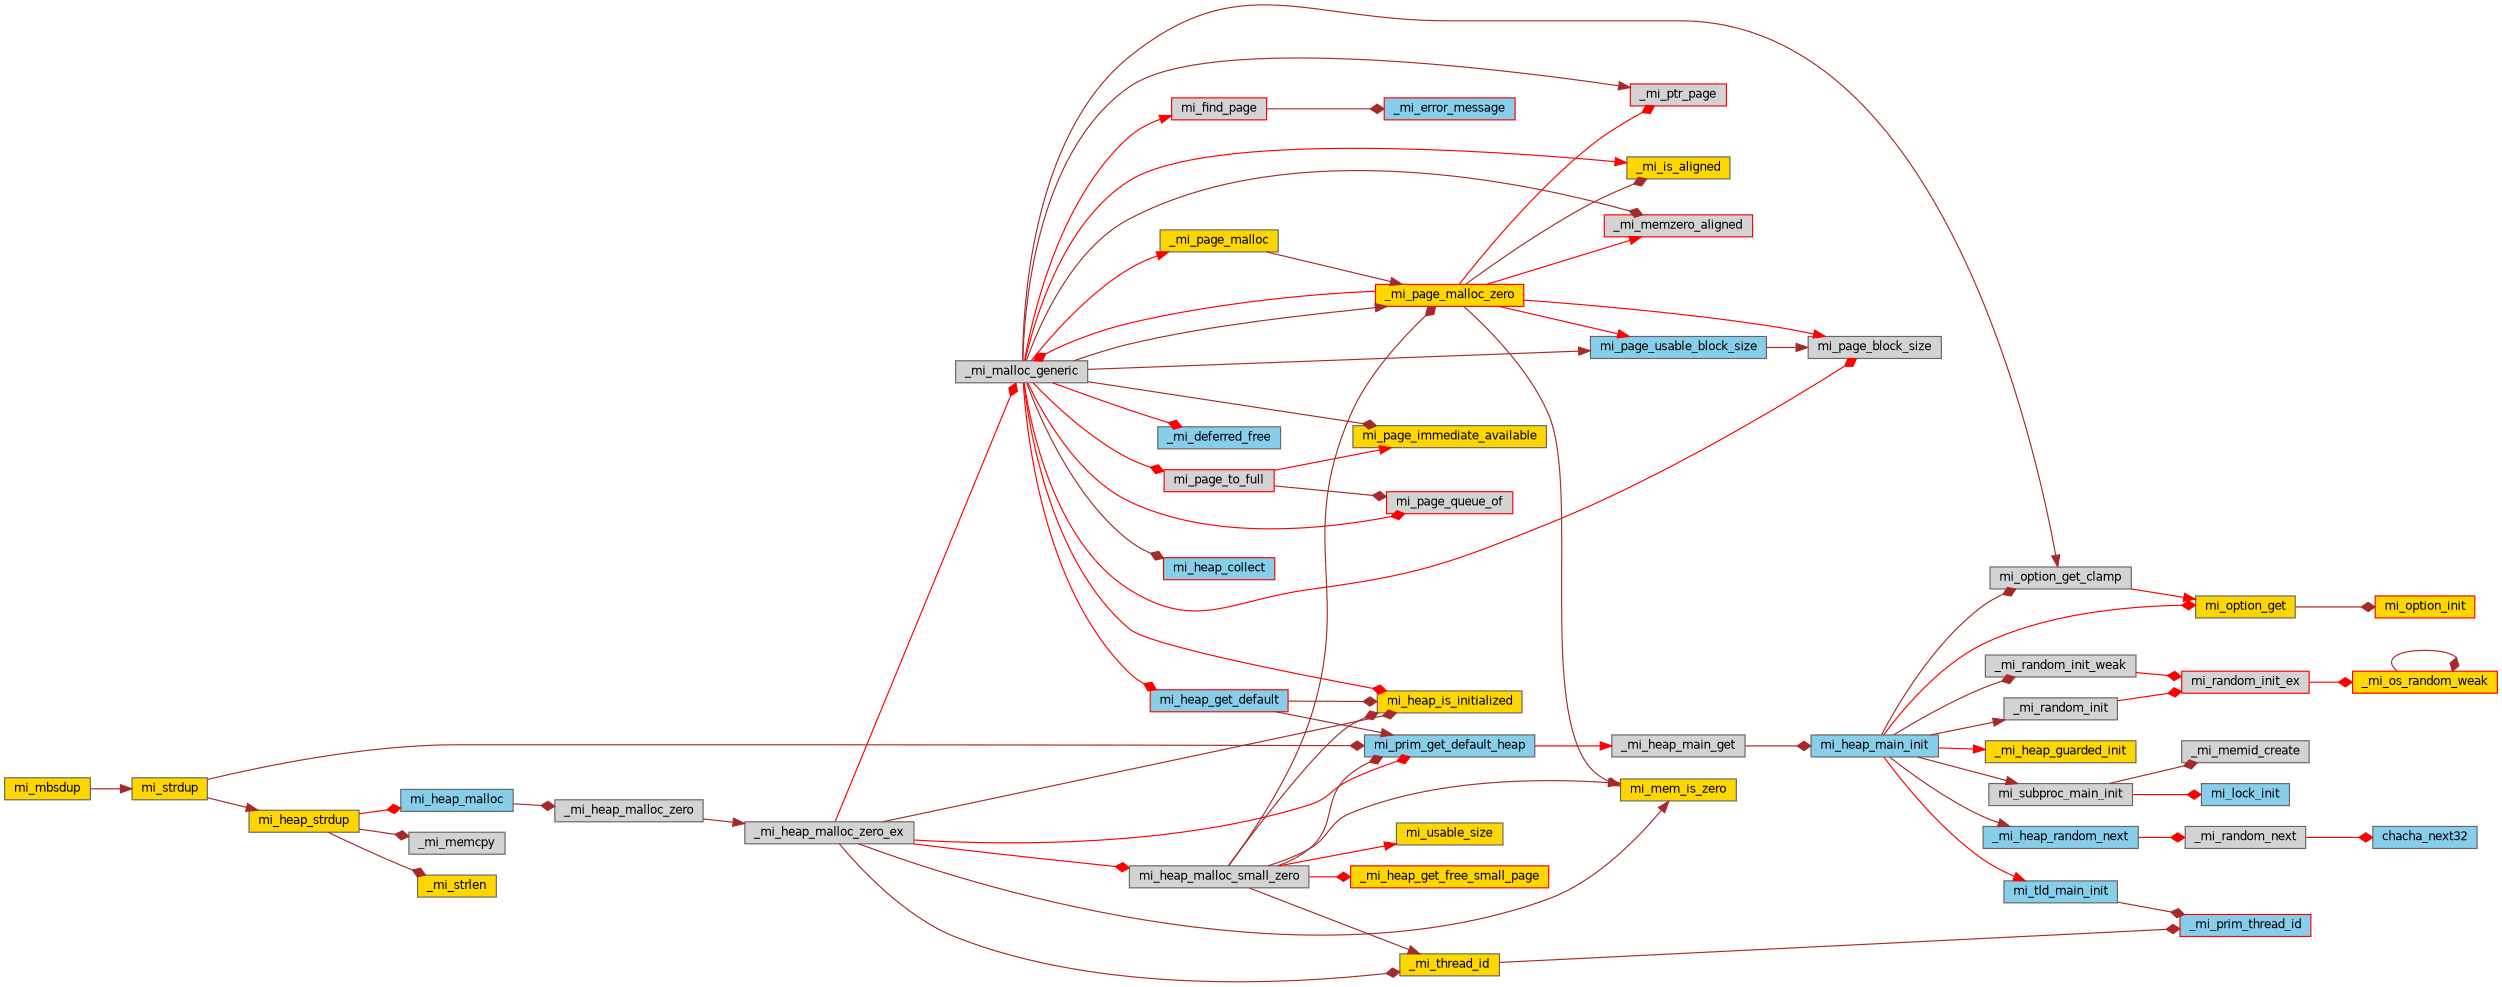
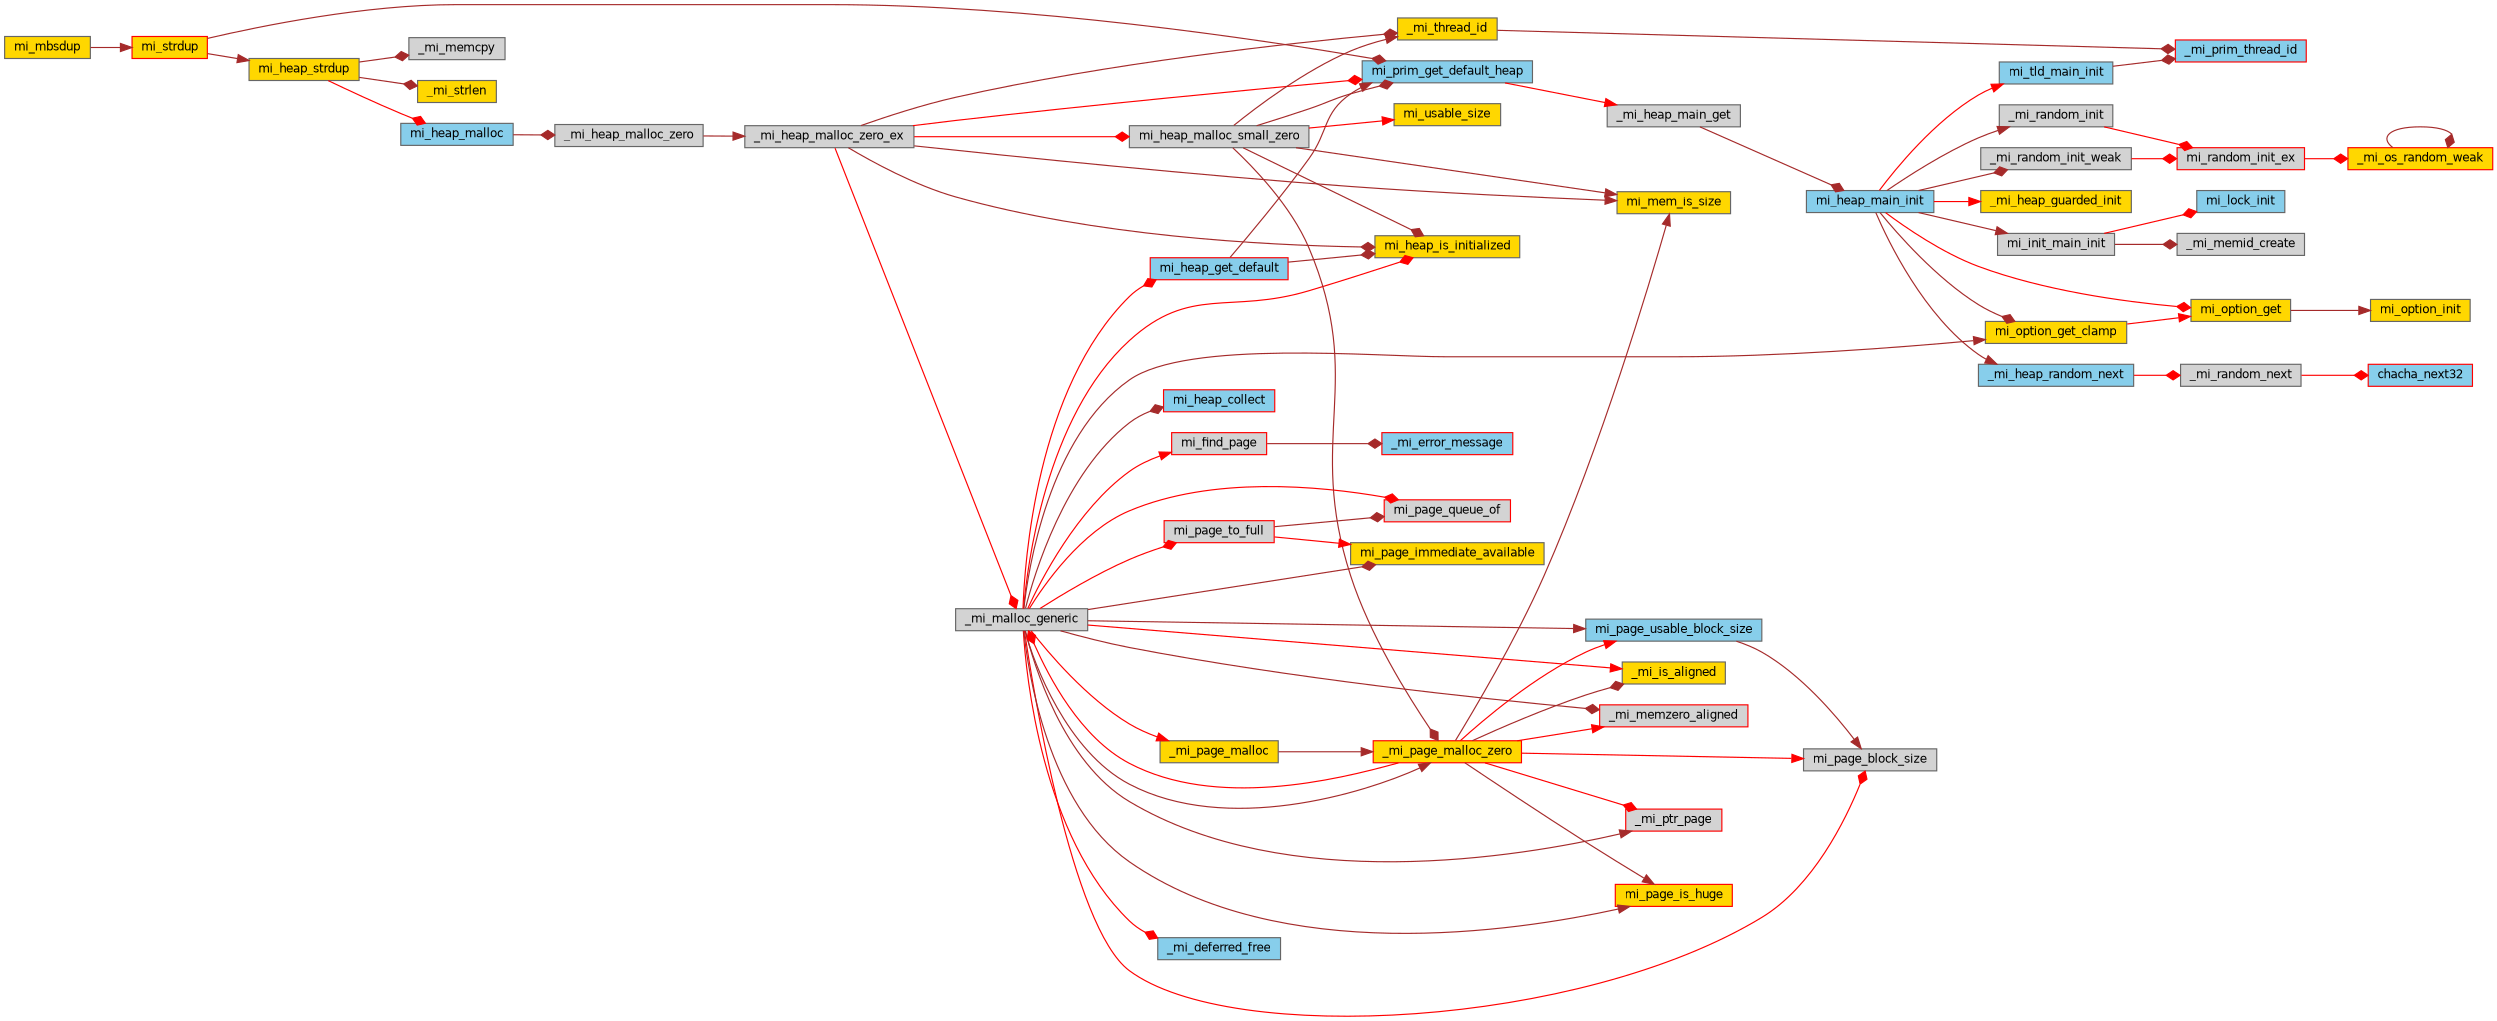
node "mi_option_get_clamp": fillcolor lightgrey -> gold
edge "mi_option_get" -> "mi_option_init": arrowhead diamond -> normal
node "mi_option_init": color red -> grey40
node "mi_strdup": color grey40 -> red
node "mi_mem_is_zero": label "mi_mem_is_zero" -> "mi_mem_is_size"
node "mi_subproc_main_init": label "mi_subproc_main_init" -> "mi_init_main_init"
node "chacha_next32": color grey40 -> red
node "_mi_heap_get_free_small_page": removed
node "mi_page_is_huge": added
